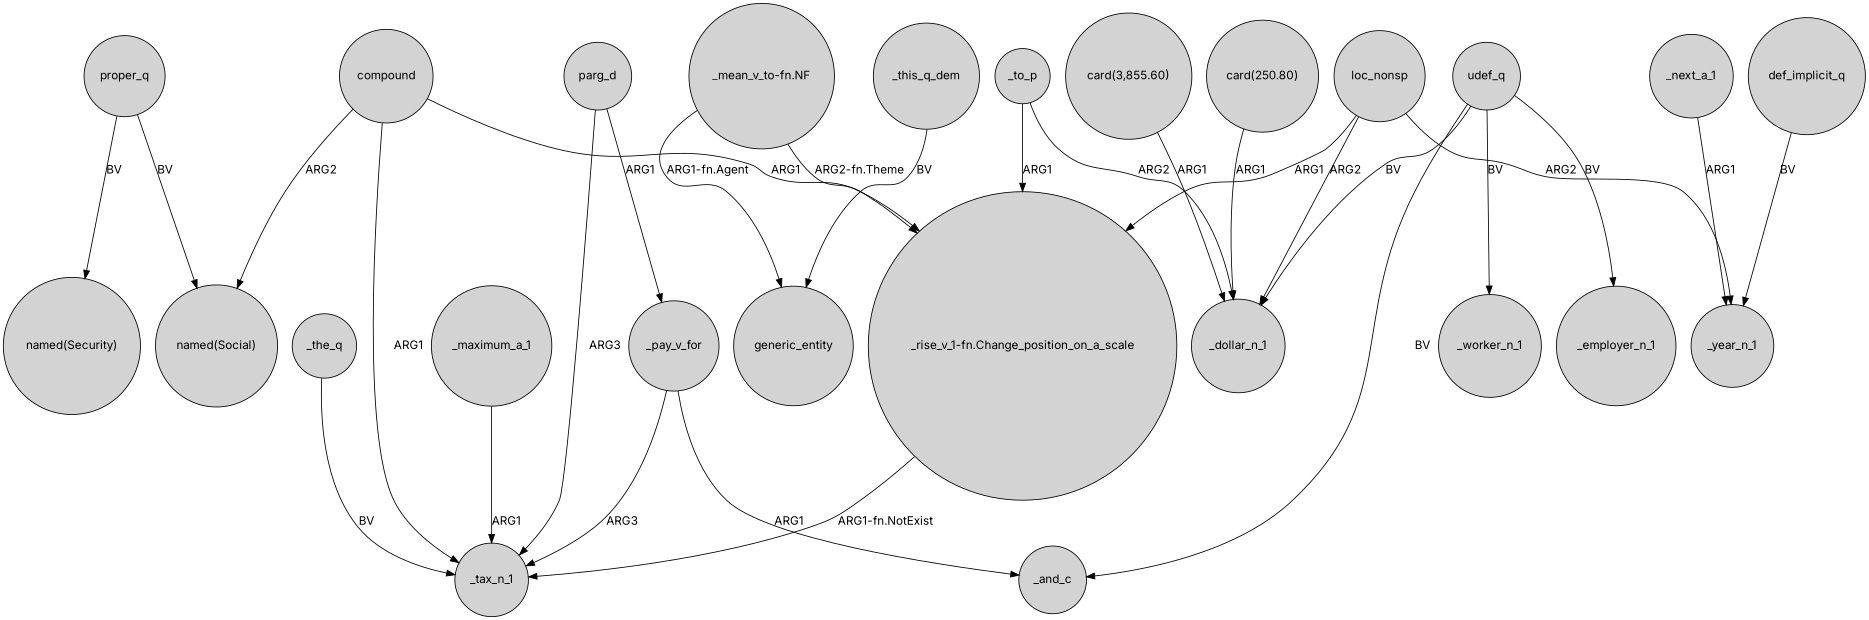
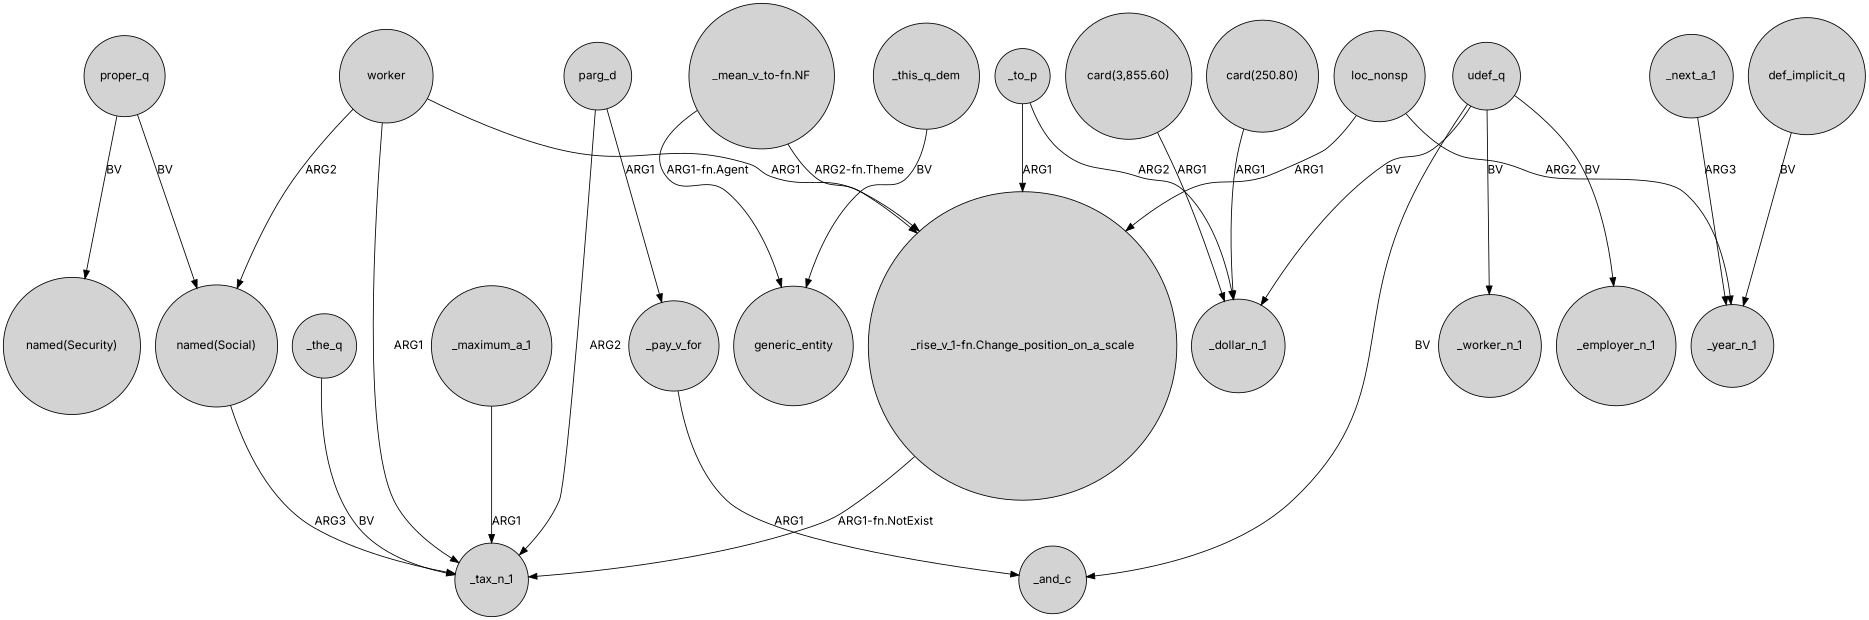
node "compound": label "compound" -> "worker"
edge "_next_a_1" -> "_year_n_1": label "ARG1" -> "ARG3"
edge "loc_nonsp" -> "_dollar_n_1": removed, label "ARG2"
edge "parg_d" -> "_tax_n_1": label "ARG3" -> "ARG2"
edge "_pay_v_for" -> "_tax_n_1": now "named(Social)" -> "_tax_n_1"
